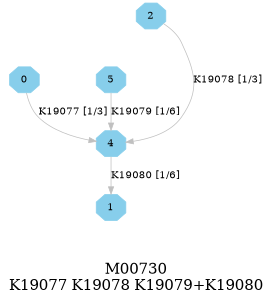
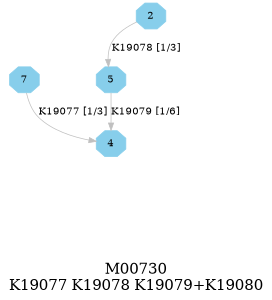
node "0": label "0" -> "7"
edge "2" -> "4": now "2" -> "5"
node "1": removed
